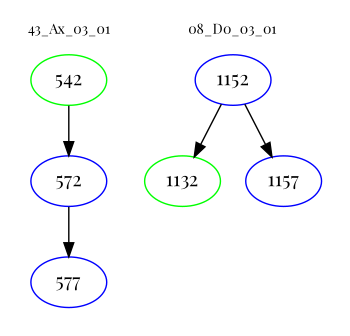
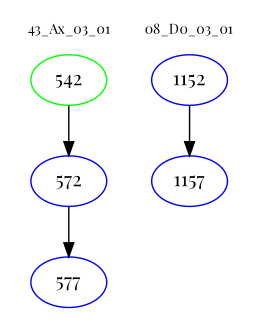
node "1132": removed
